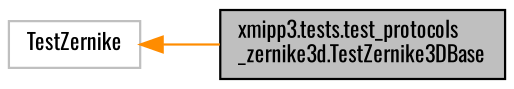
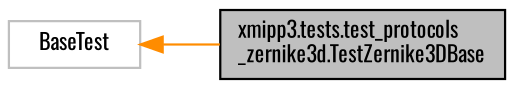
node "TestZernike": label "TestZernike" -> "BaseTest"
